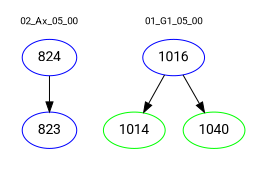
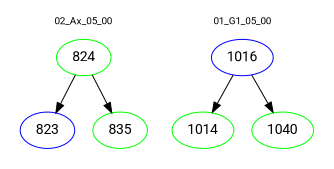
node "824": color blue -> green
node "835": added
